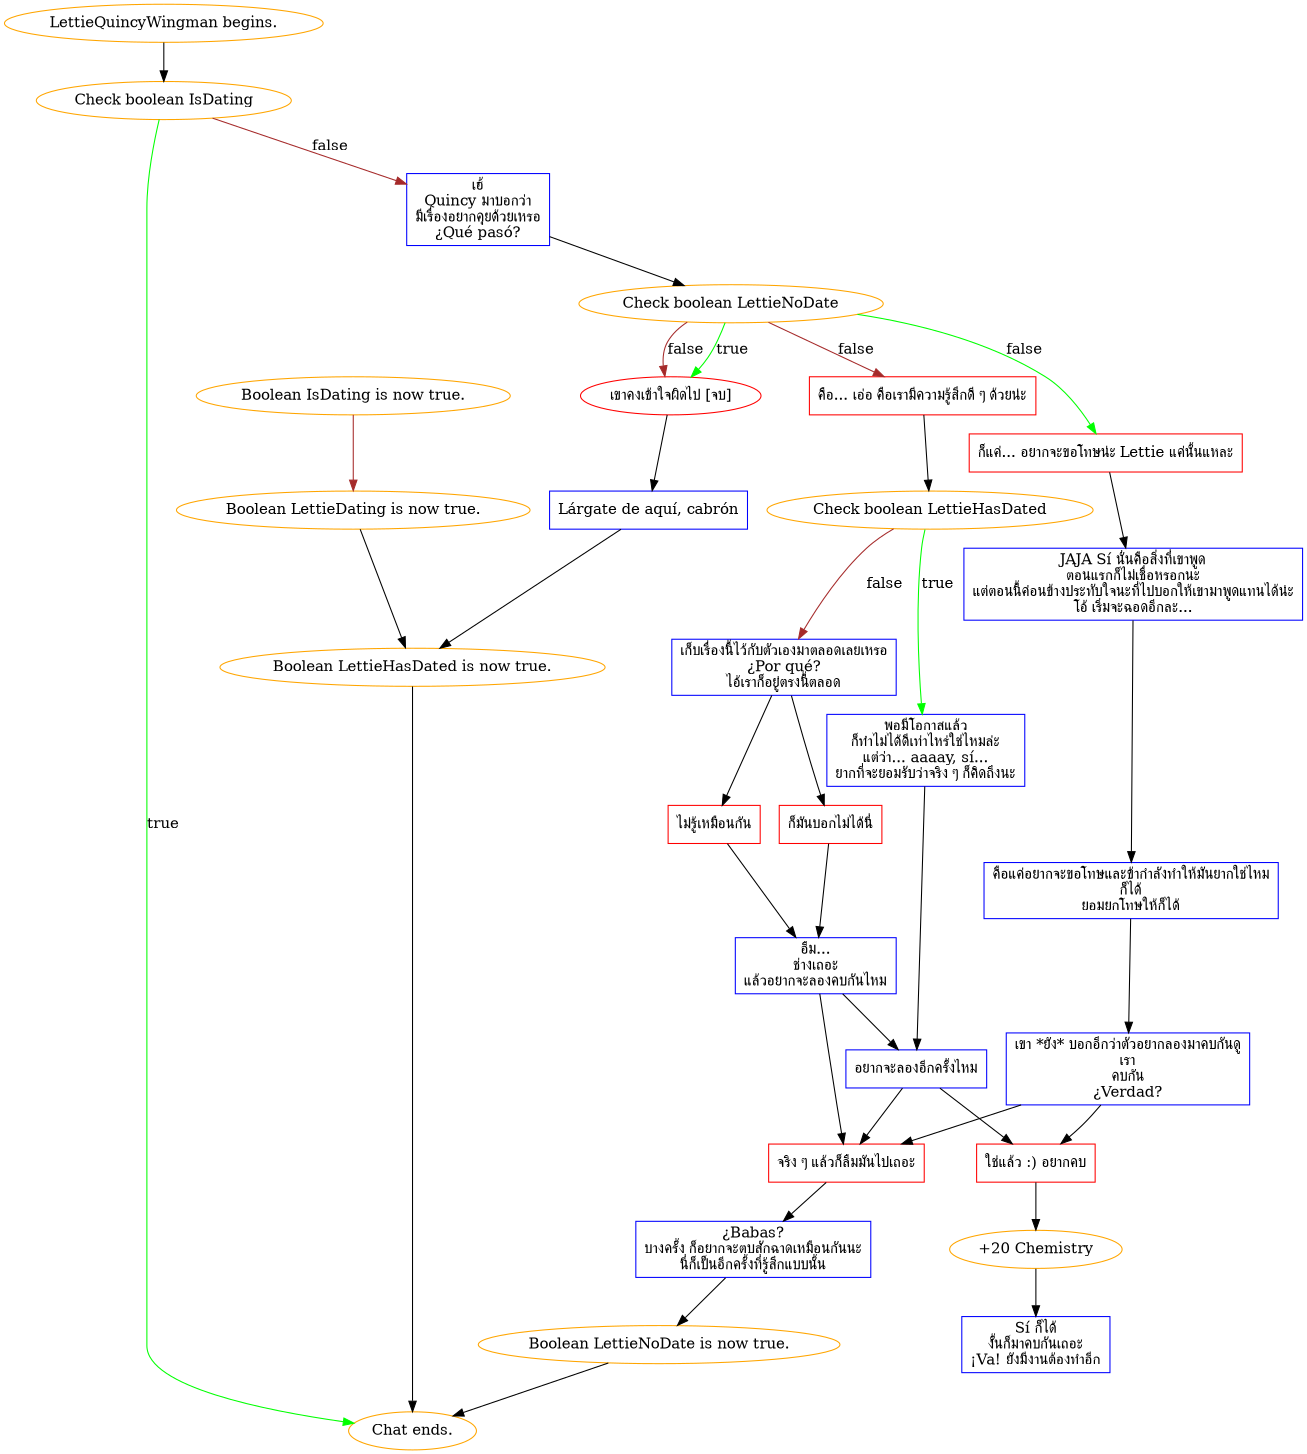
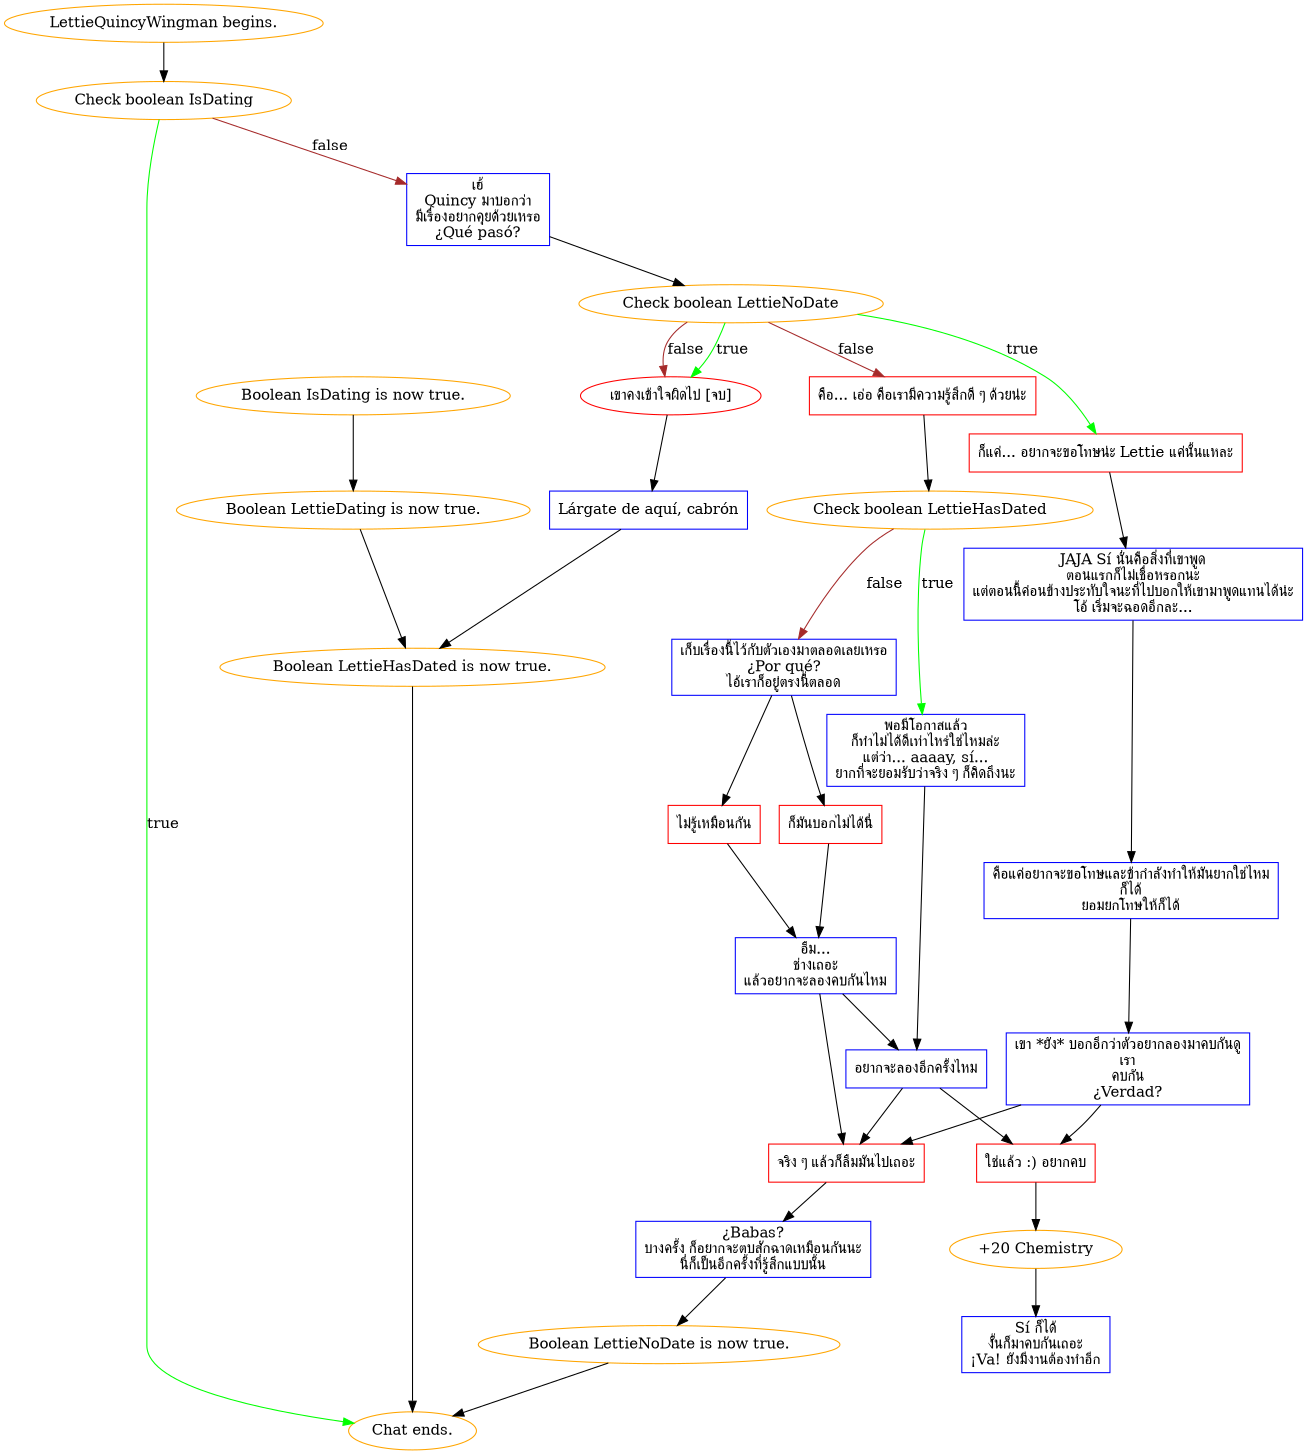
edge "Check boolean LettieNoDate" -> "ก็แค่... อยากจะขอโทษน่ะ Lettie แค่นั้นแหละ": label "false" -> "true"
edge "Boolean IsDating is now true." -> "Boolean LettieDating is now true.": color brown -> black
